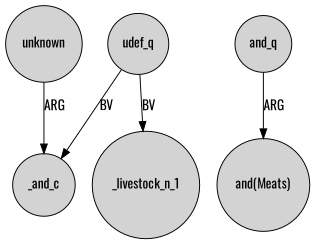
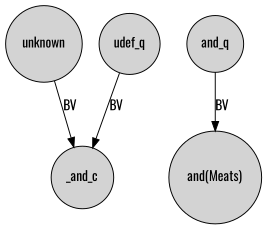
edge "unknown" -> "_and_c": label "ARG" -> "BV"
edge "and_q" -> "and(Meats)": label "ARG" -> "BV"
node "_livestock_n_1": removed
